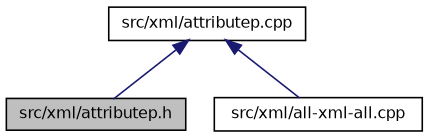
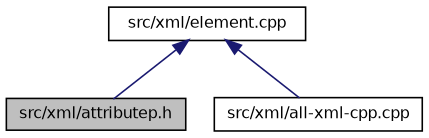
node "src/xml/attributep.cpp": label "src/xml/attributep.cpp" -> "src/xml/element.cpp"
node "src/xml/all-xml-all.cpp": label "src/xml/all-xml-all.cpp" -> "src/xml/all-xml-cpp.cpp"
